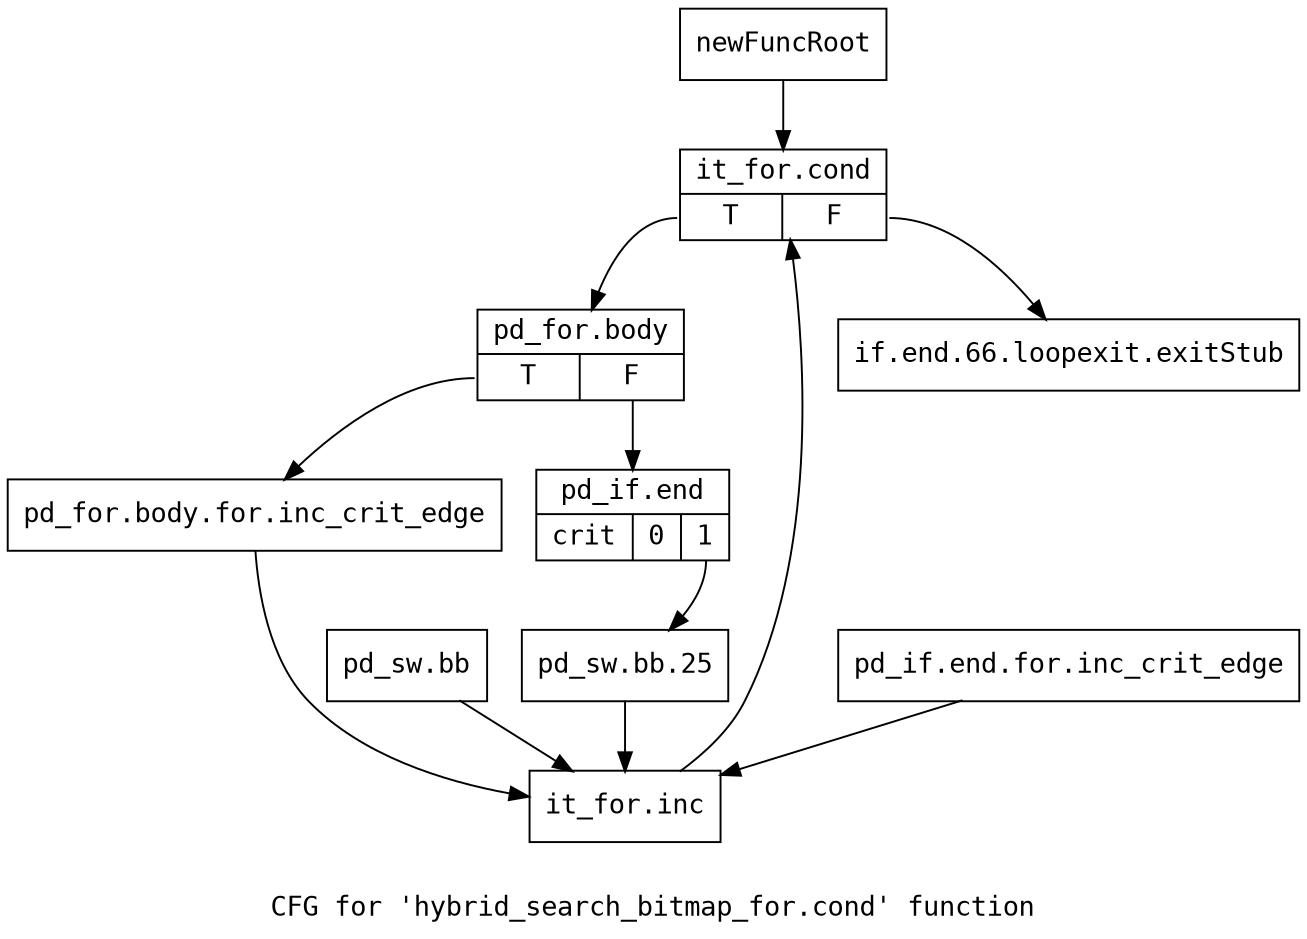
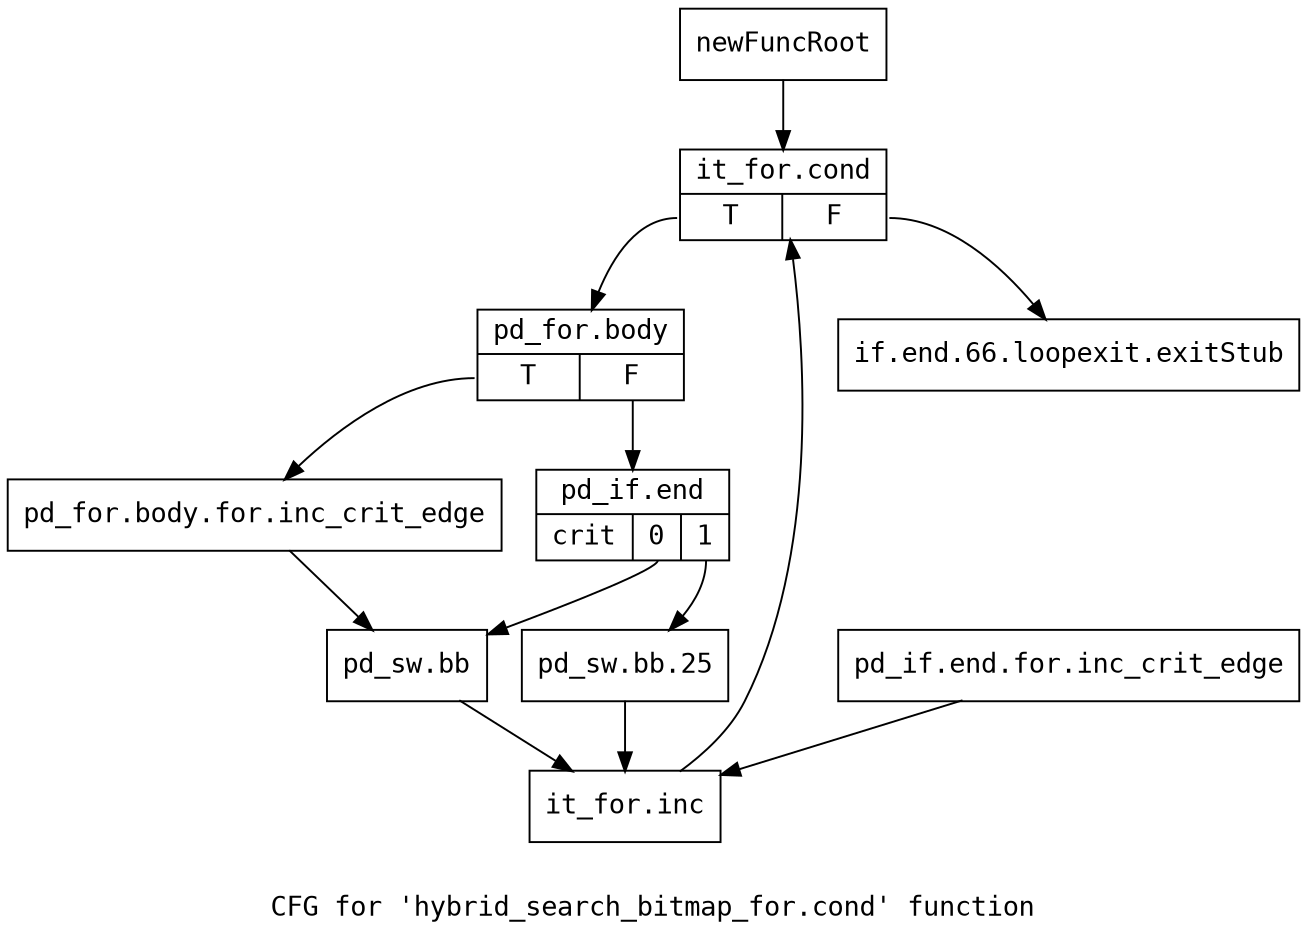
edge "pd_if.end" -> "pd_sw.bb": added
edge "pd_for.body.for.inc_crit_edge" -> "it_for.inc": now "pd_for.body.for.inc_crit_edge" -> "pd_sw.bb"
